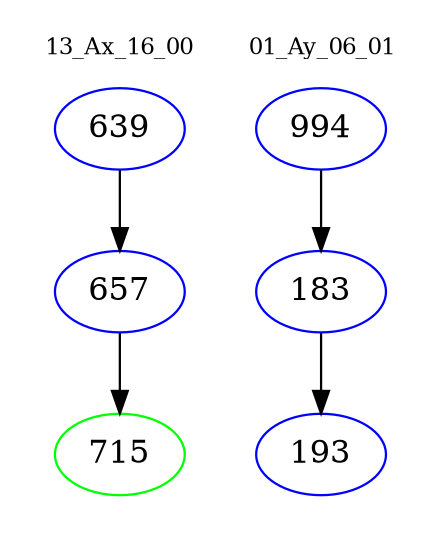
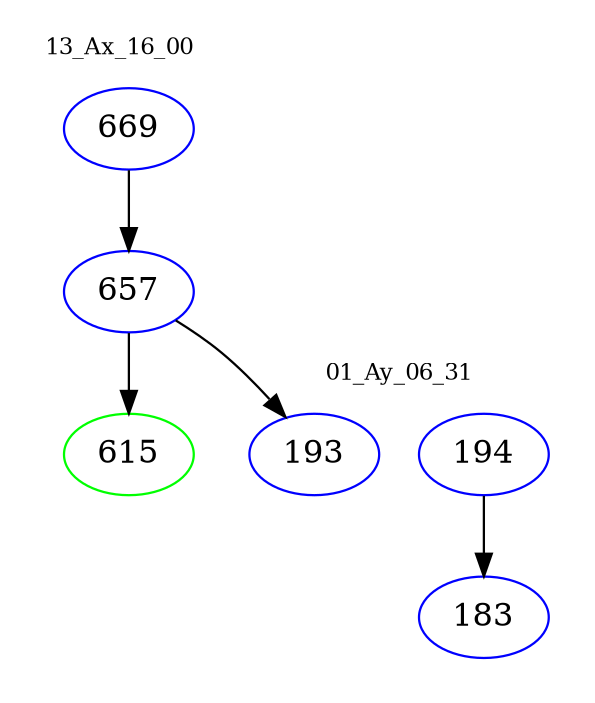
cluster "01_Ay_06_01": label "01_Ay_06_01" -> "01_Ay_06_31"
node "639": label "639" -> "669"
node "994": label "994" -> "194"
edge "183" -> "193": now "657" -> "193"
node "715": label "715" -> "615"
